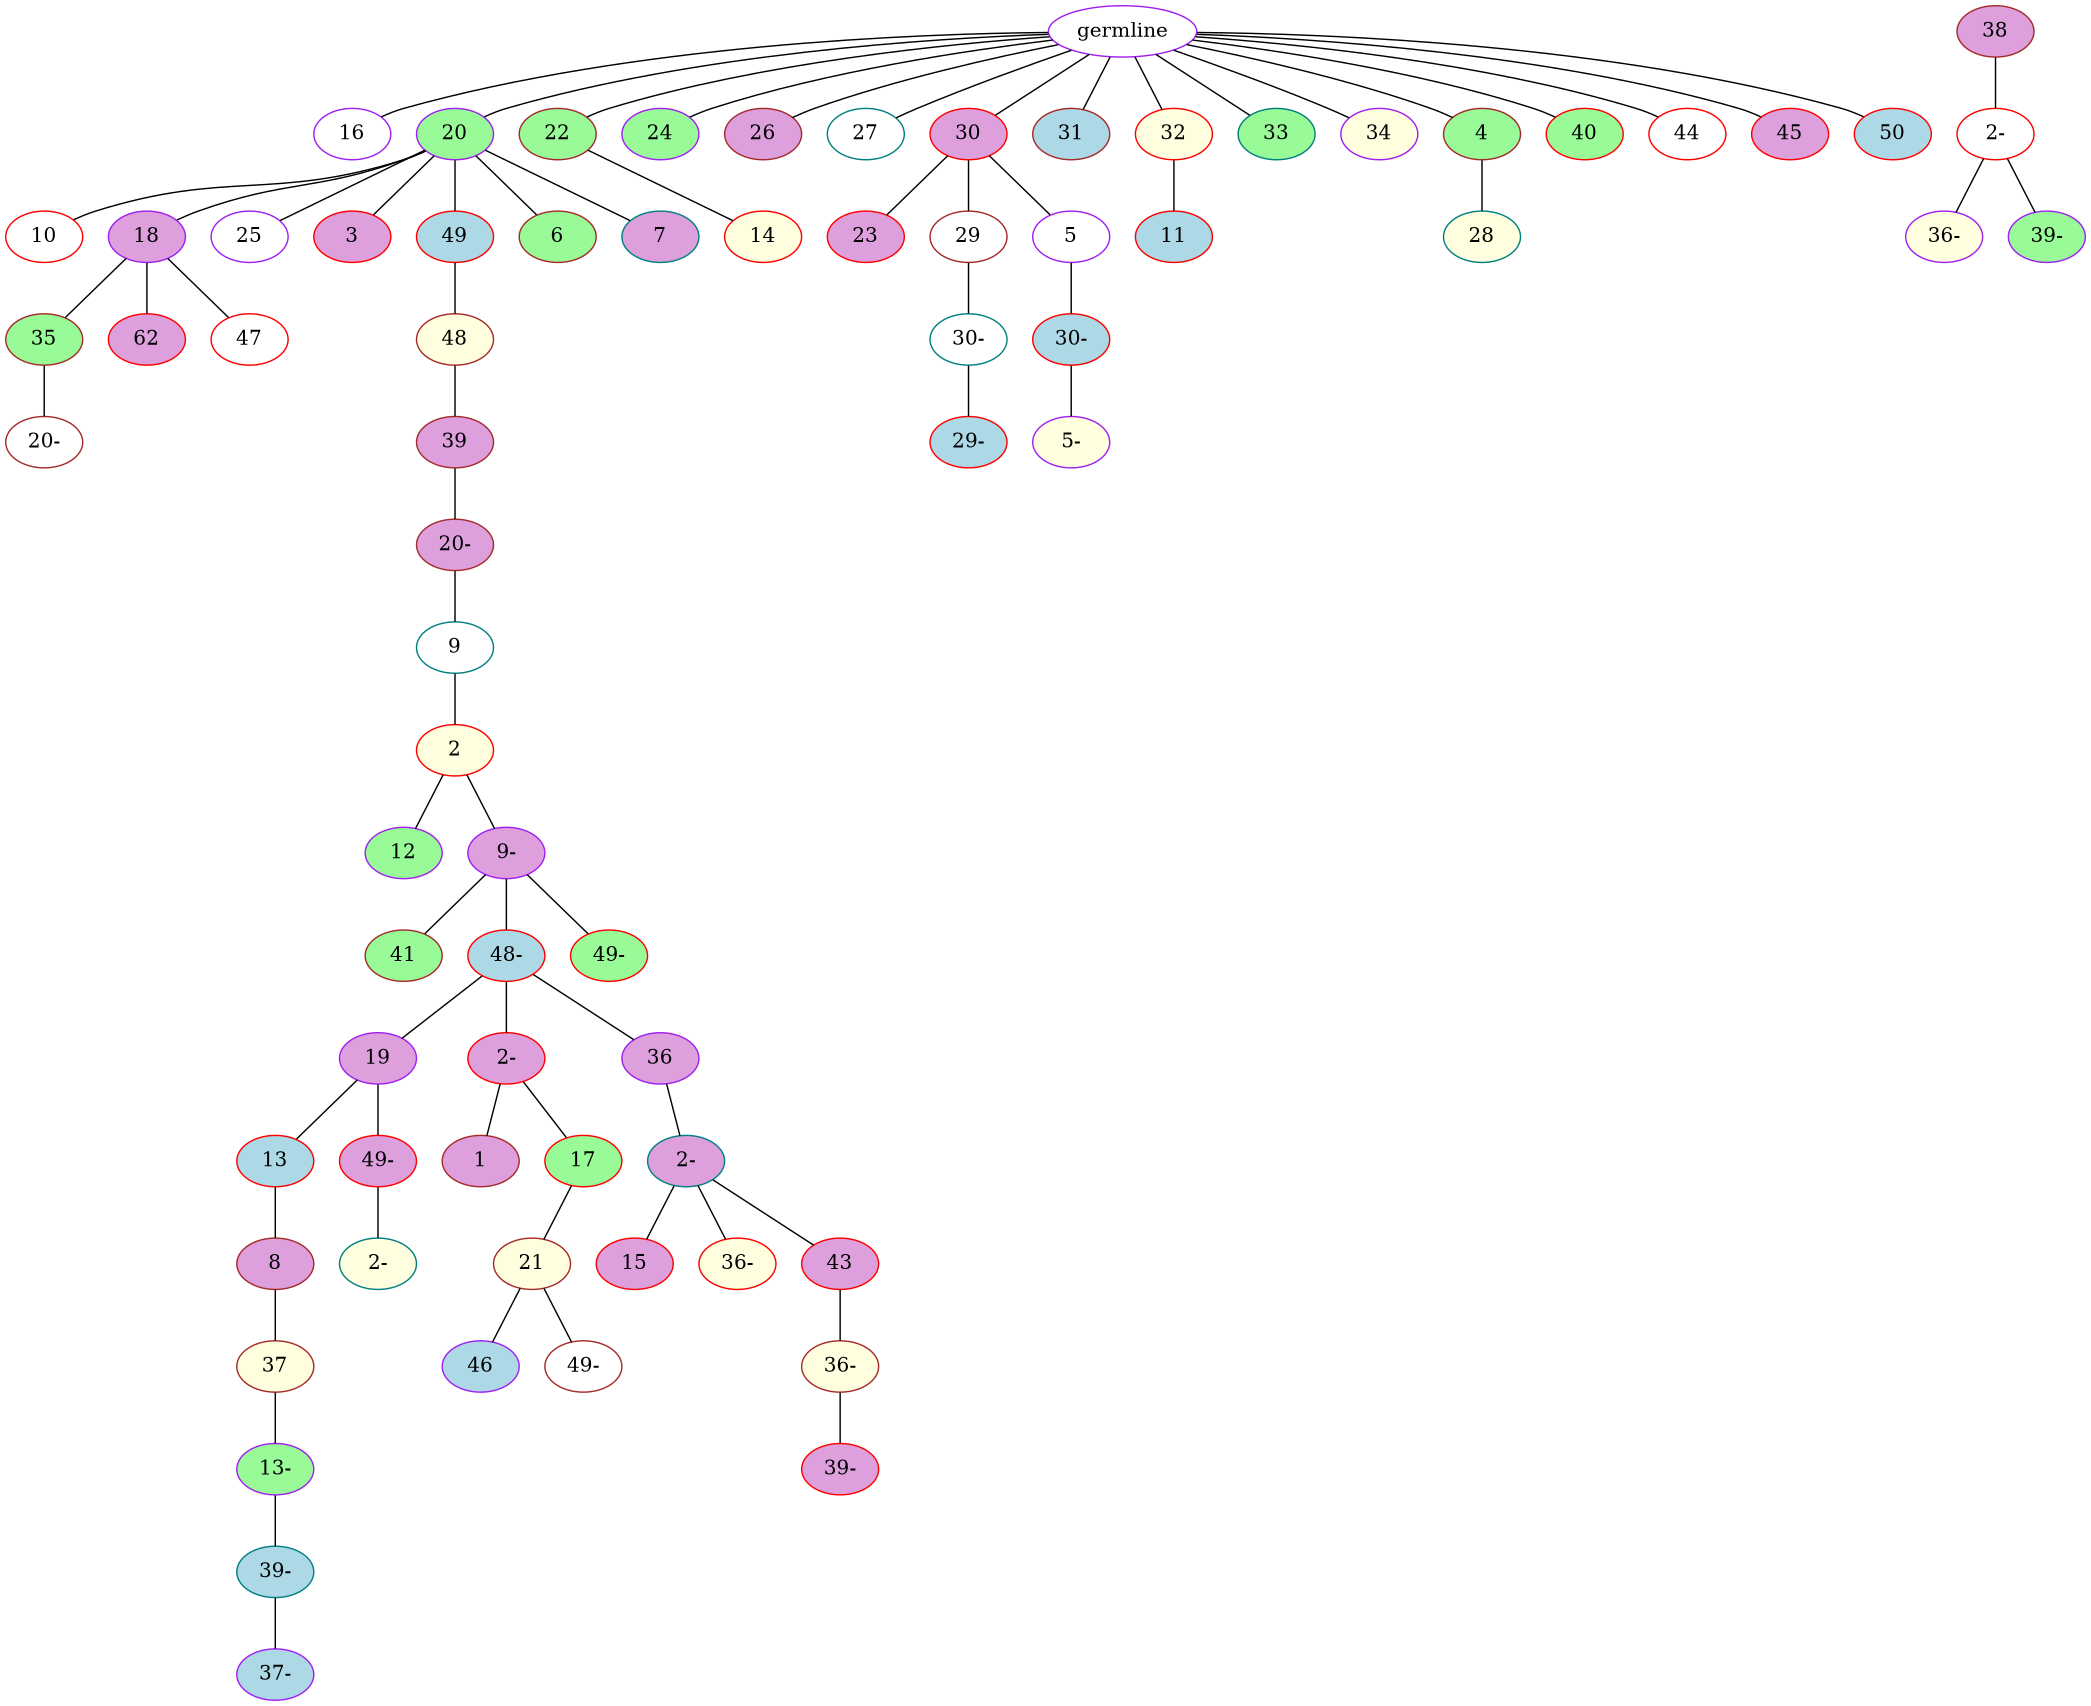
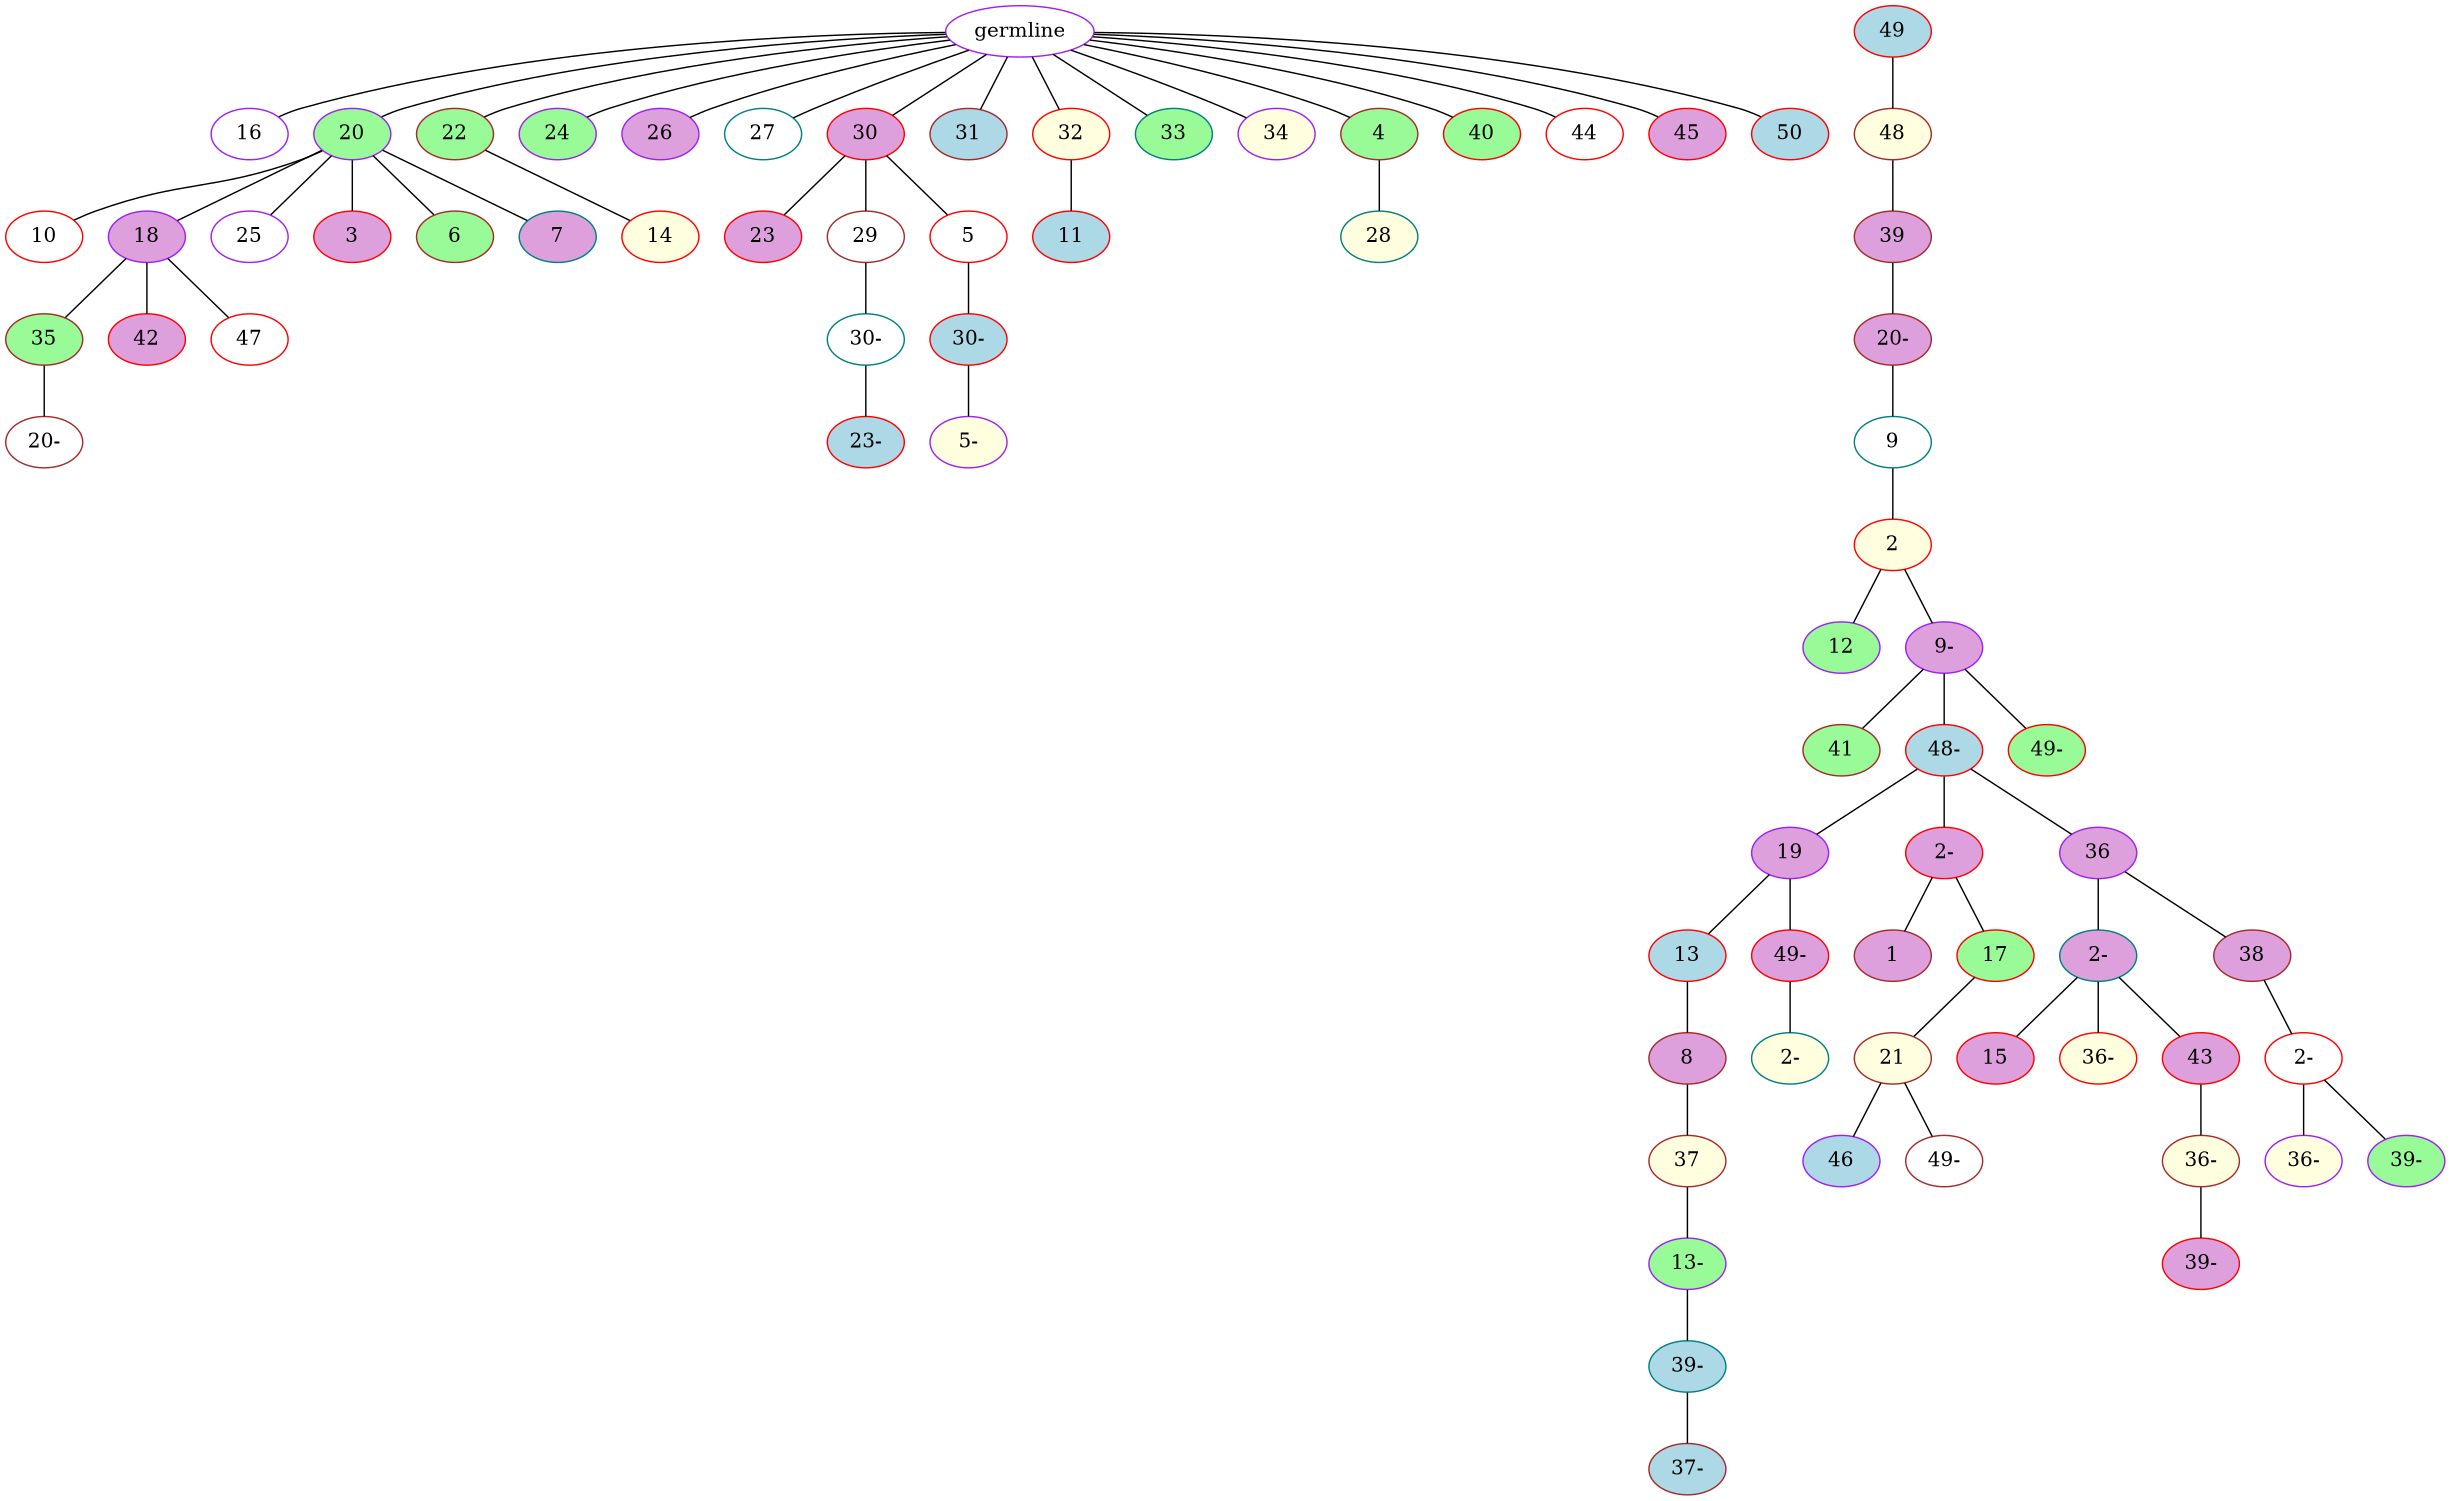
node "26": color brown -> purple
edge "20" -- "49": removed
node "5": color purple -> red
node "62": label "62" -> "42"
node "29-": label "29-" -> "23-"
edge "36" -- "38": added
node "37-": color purple -> brown
